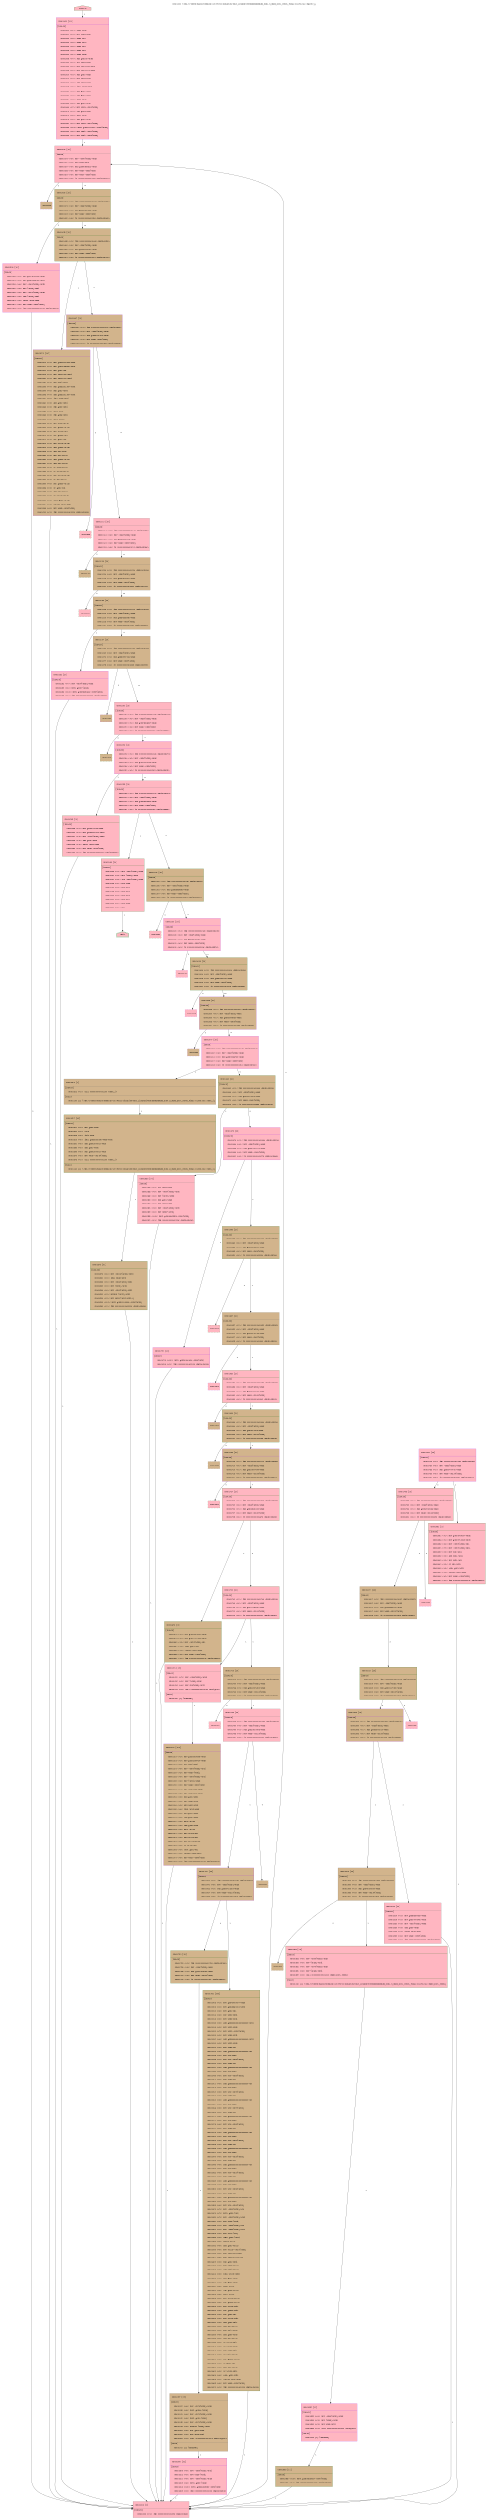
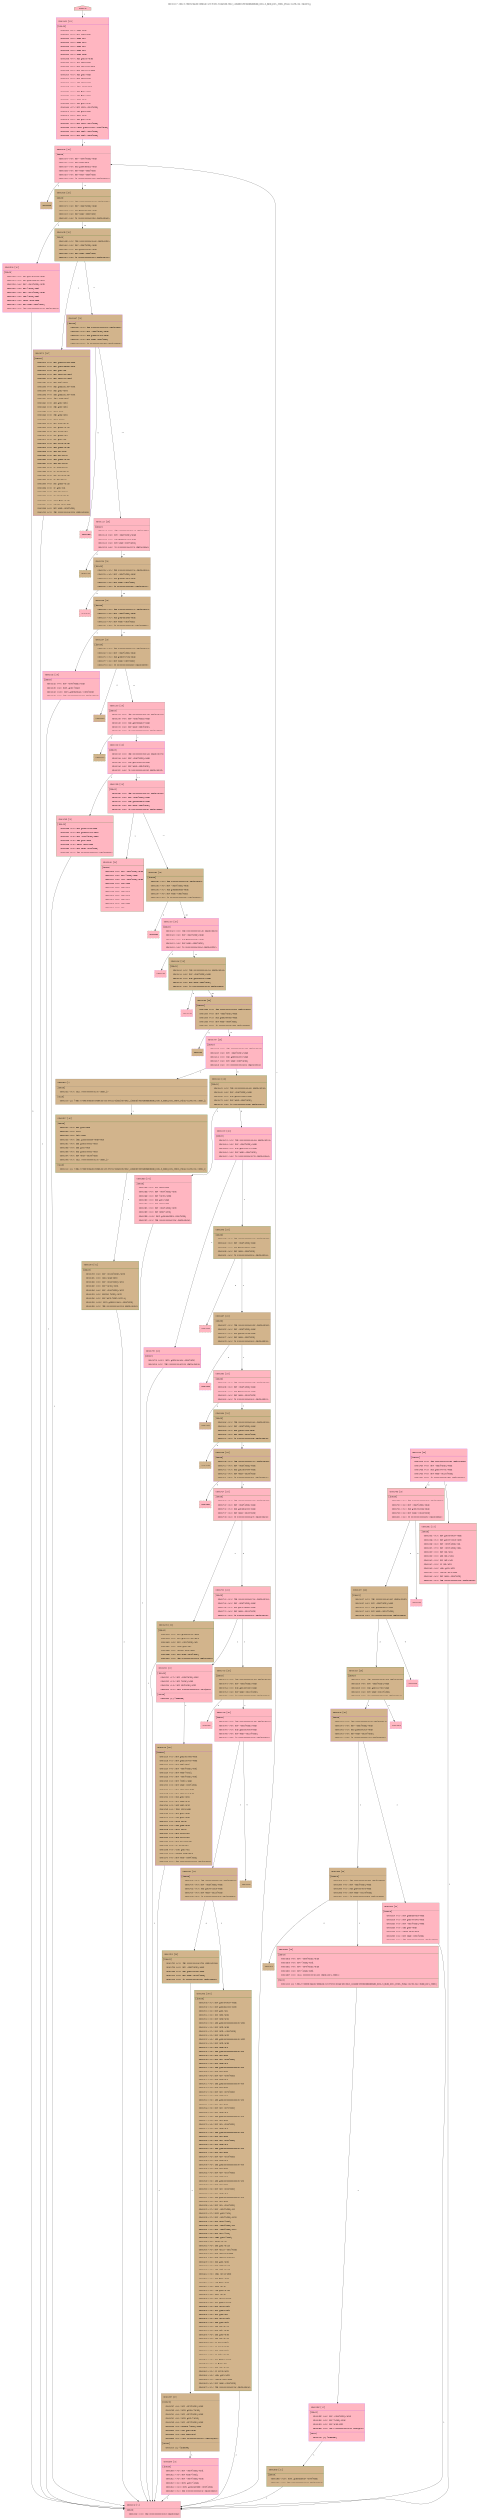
node "Exit": removed
node "0x4021be": added
